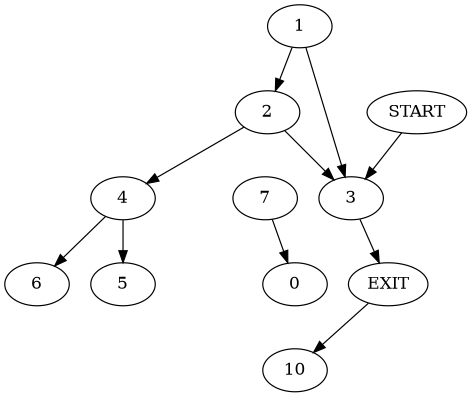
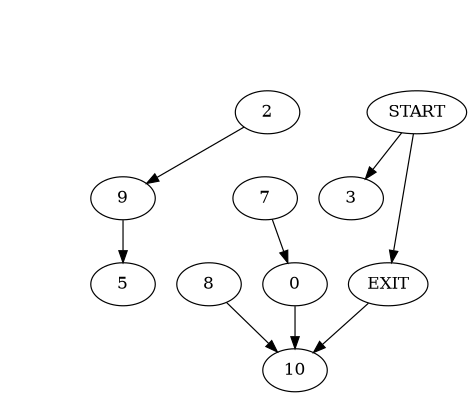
node "1": removed
edge "2" -> "3": removed
node "4": label "4" -> "9"
edge "3" -> "EXIT": now "START" -> "EXIT"
node "6": removed
node "8": added
edge "0" -> "10": added
